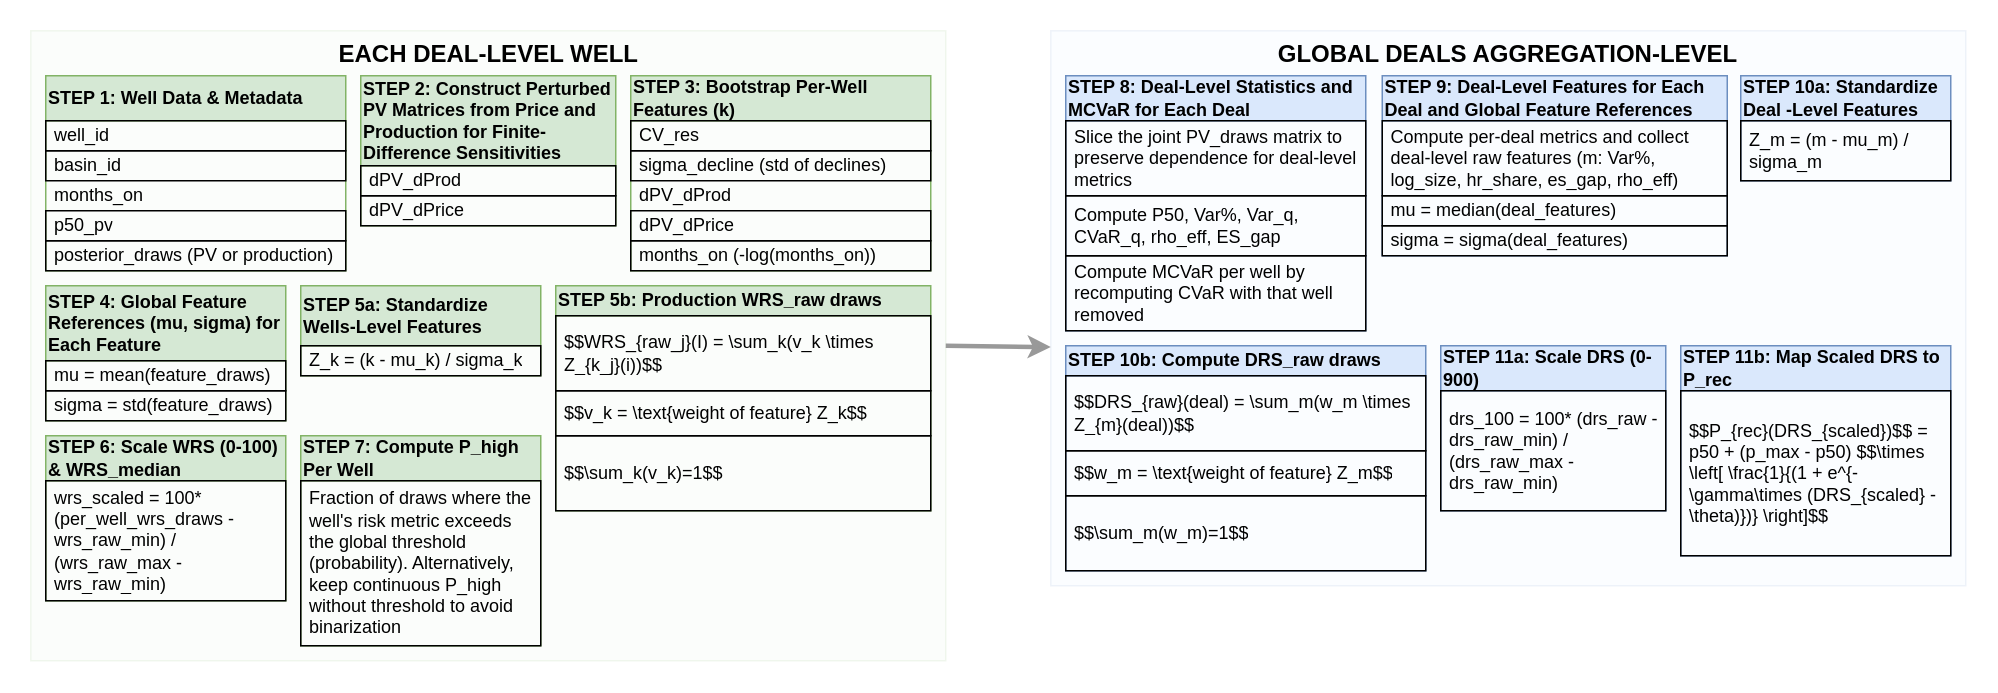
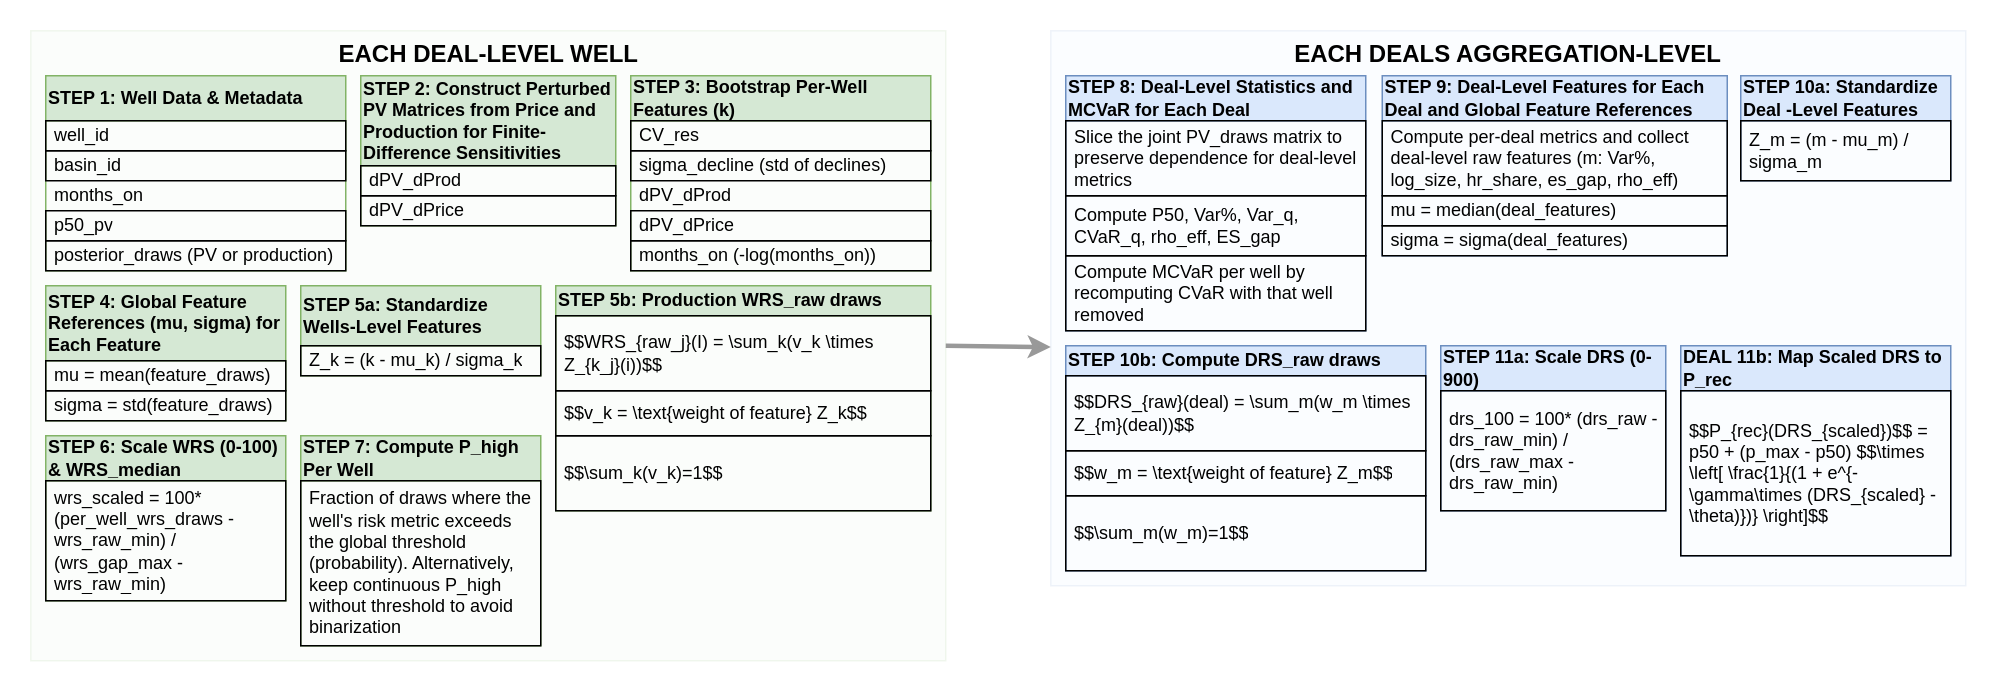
node "GLOBAL DEALS AGGREGATION-LEVEL": label "GLOBAL DEALS AGGREGATION-LEVEL" -> "EACH DEALS AGGREGATION-LEVEL"
node "STEP 11b: Map Scaled DRS to P_rec": label "STEP 11b: Map Scaled DRS to P_rec" -> "DEAL 11b: Map Scaled DRS to P_rec"
node "wrs_scaled = 100* (per_well_wrs_draws - wrs_raw_min) / (wrs_raw_max - wrs_raw_min)": label "wrs_scaled = 100* (per_well_wrs_draws - wrs_raw_min) / (wrs_raw_max - wrs_raw_min)" -> "wrs_scaled = 100* (per_well_wrs_draws - wrs_raw_min) / (wrs_gap_max - wrs_raw_min)"
